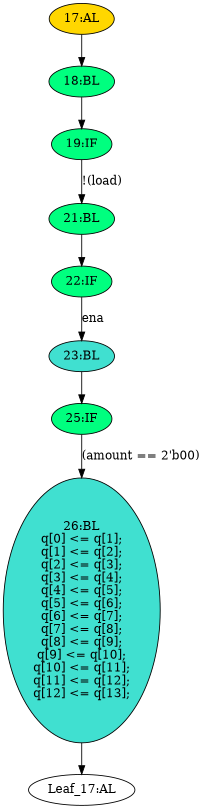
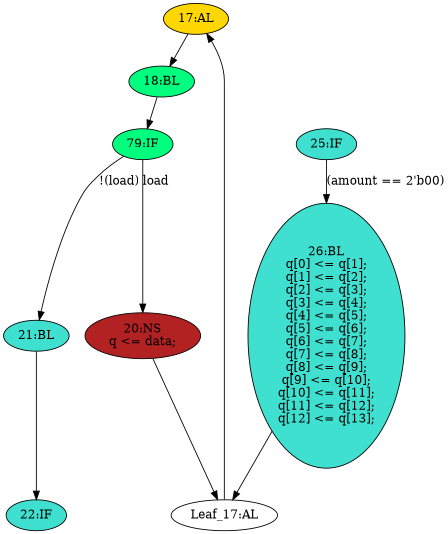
node "19:IF": label "19:IF" -> "79:IF"
node "21:BL": fillcolor springgreen -> turquoise
edge "Leaf_17:AL" -> "17:AL": added
node "22:IF": fillcolor springgreen -> turquoise
node "20:NS q <= data;": added
node "23:BL": removed
node "25:IF": fillcolor springgreen -> turquoise
